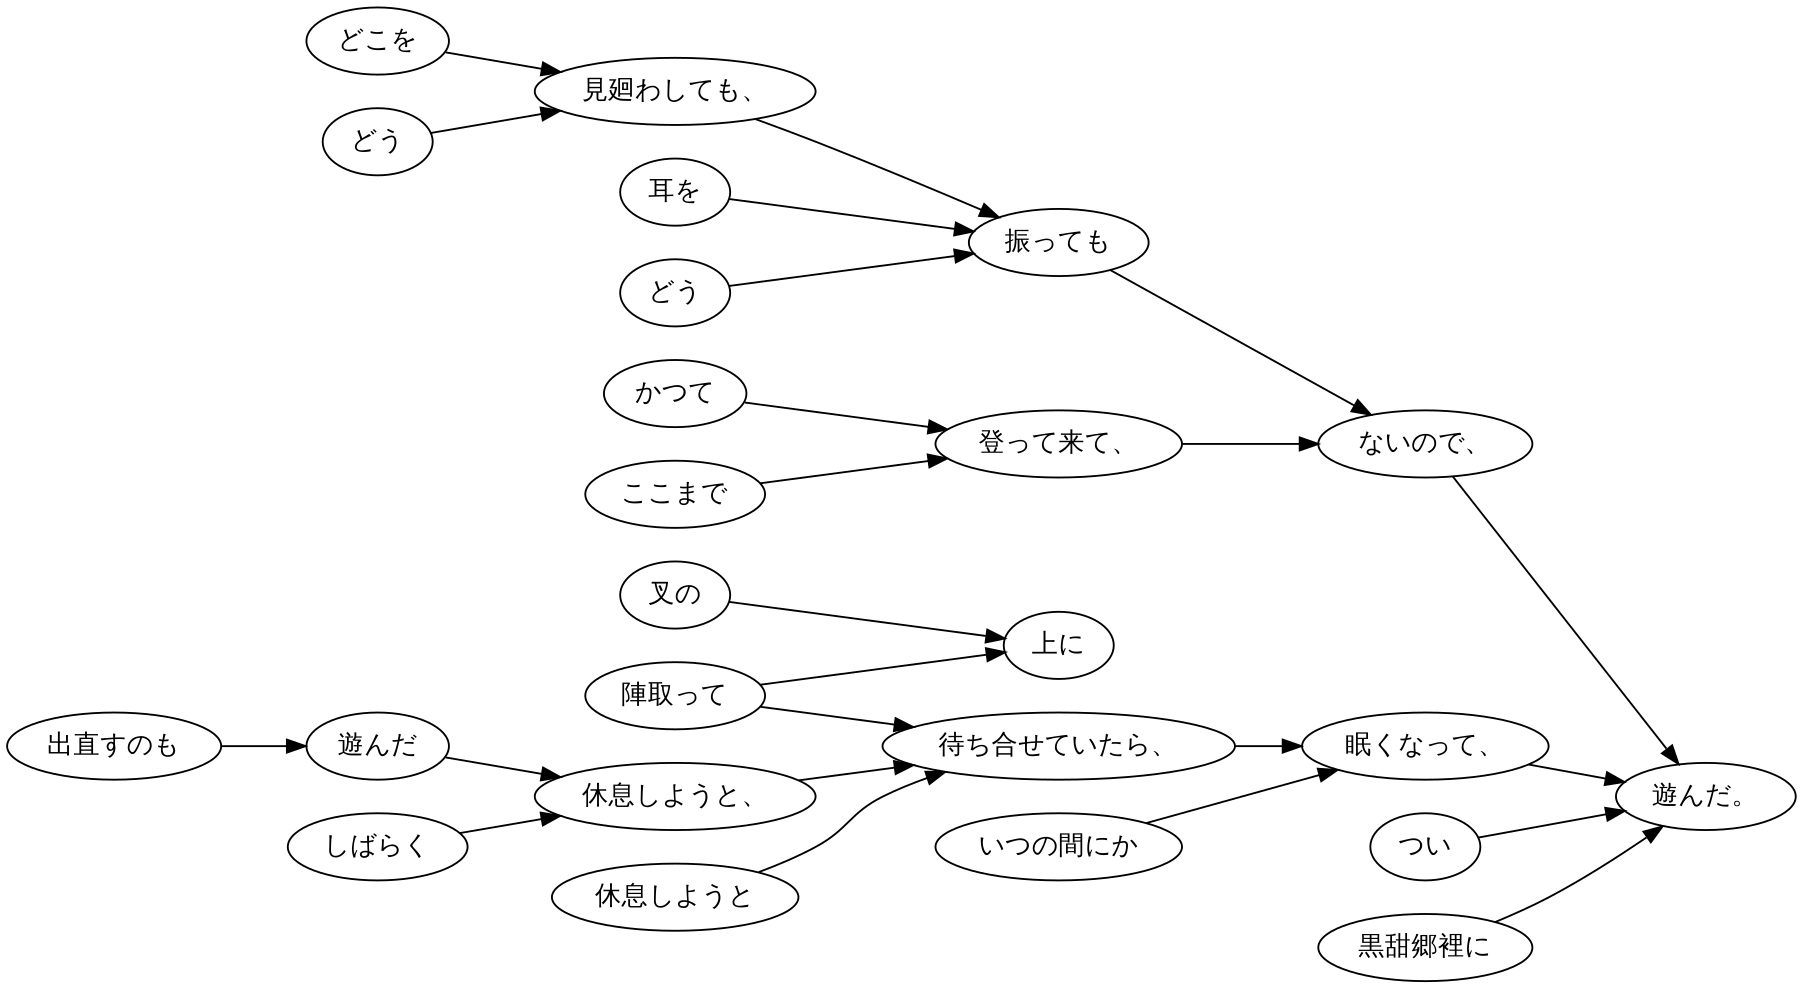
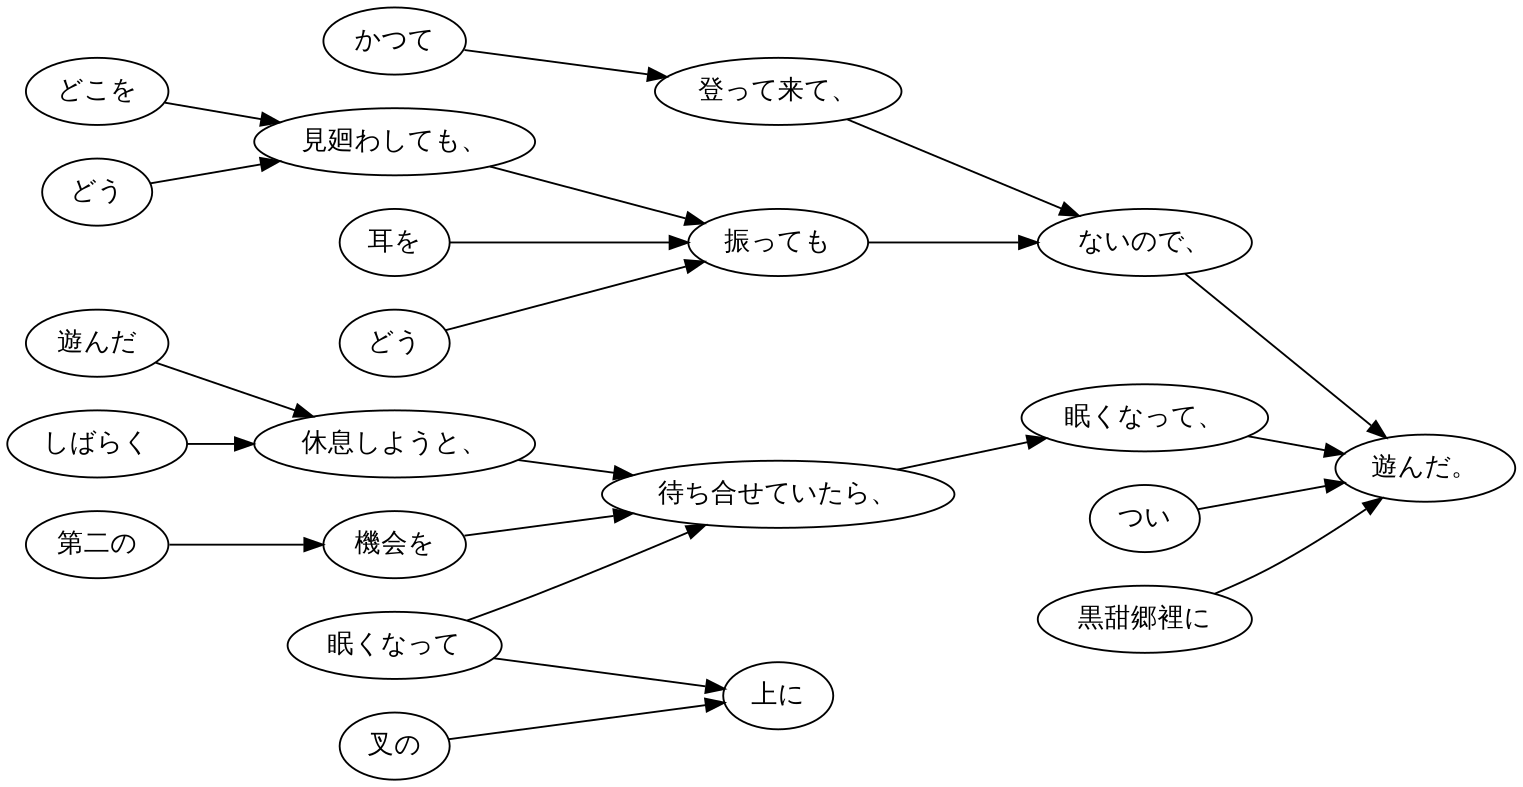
node "ここまで": removed
node "第二の": added
node "陣取って": label "陣取って" -> "眠くなって"
node "出直すのも": removed
node "いつの間にか": removed
node "休息しようと": label "休息しようと" -> "機会を"
